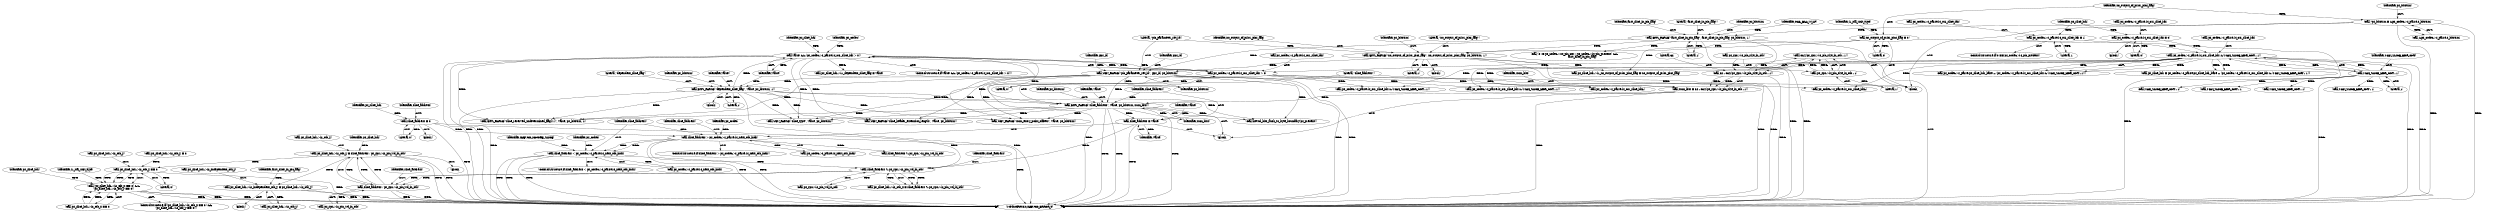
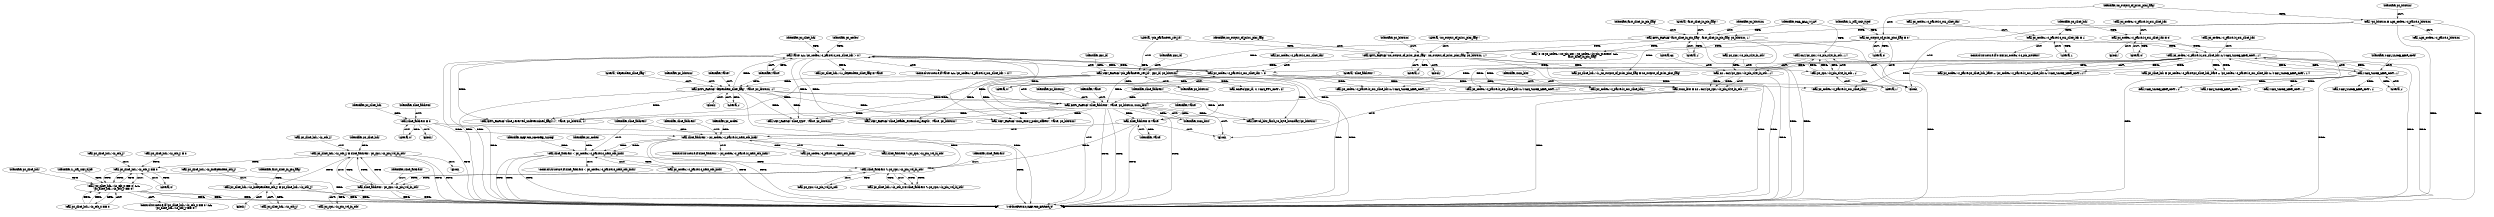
edge "(Call,*ps_bitstrm = &ps_codec->s_parse.s_bitstrm)" -> "(Call,&ps_codec->s_parse.s_bitstrm)": removed, label "CFG:"
edge "(Call,32 - CLZ(ps_sps->i4_pic_size_in_ctb - 1))" -> "(Call,CLZ(ps_sps->i4_pic_size_in_ctb - 1))": now "(Identifier,NAL_BLA_W_LP)" -> "(Call,CLZ(ps_sps->i4_pic_size_in_ctb - 1))"
edge "(Call,CLZ(ps_sps->i4_pic_size_in_ctb - 1))" -> "(Call,ps_sps->i4_pic_size_in_ctb - 1)": label "AST: " -> "CFG: "
node "(Call,CLIP3(pps_id, 0, MAX_PPS_CNT - 2))": added
node "(Call,ihevcd_bits_flush_to_byte_boundary(ps_present))": label "(Call,ihevcd_bits_flush_to_byte_boundary(ps_present))" -> "(Call,ihevcd_bits_flush_to_byte_boundary(ps_bitstrm))"
edge "(Call,no_output_of_prior_pics_flag = 0)" -> "(MethodReturn,IHEVCD_ERROR_T)": label "DDG: " -> "CFG: "
edge "(Call,CLZ(ps_sps->i4_pic_size_in_ctb - 1))" -> "(MethodReturn,IHEVCD_ERROR_T)": label "AST: " -> "DDG: "
edge "(Call,ps_codec->s_parse.i4_cur_slice_idx > 0)" -> "(MethodReturn,IHEVCD_ERROR_T)": label "DDG: " -> "AST: "
